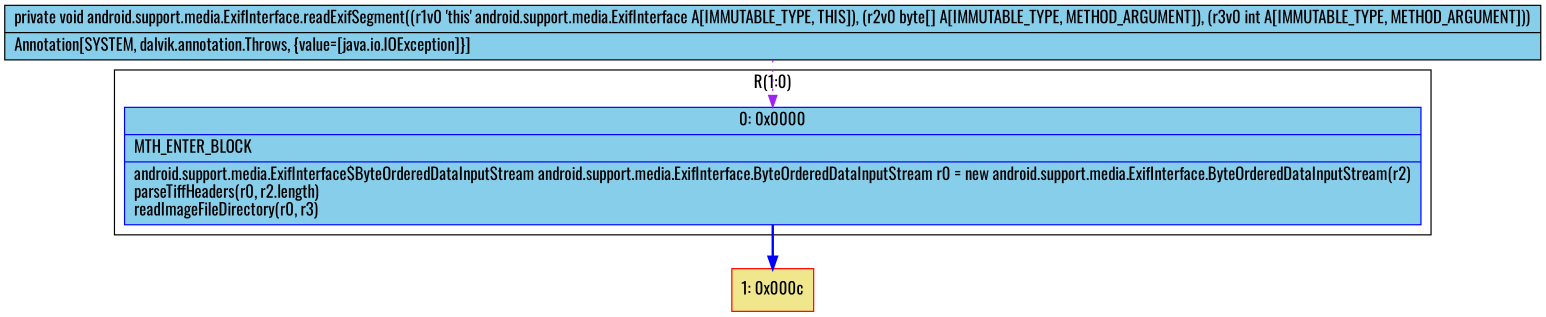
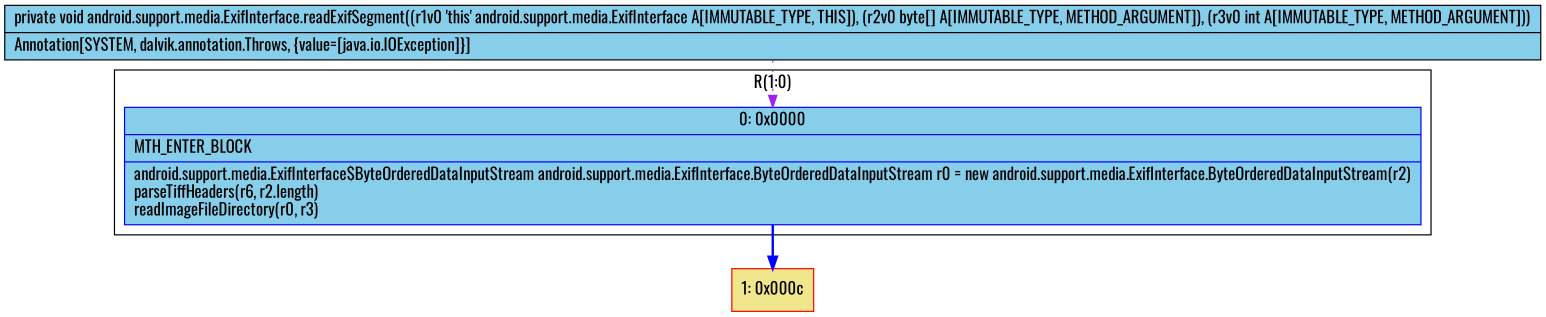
node "0: 0x0000": text "parseTiffHeaders(r0, r2.length)" -> "parseTiffHeaders(r6, r2.length)"
